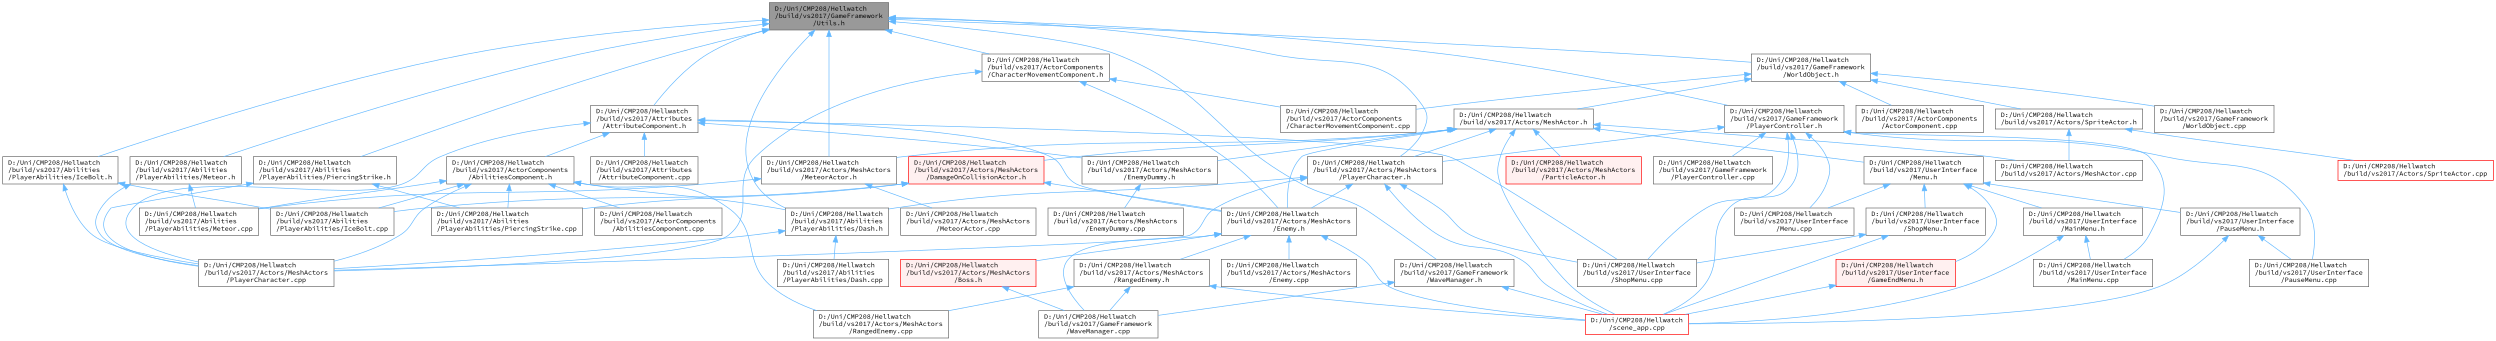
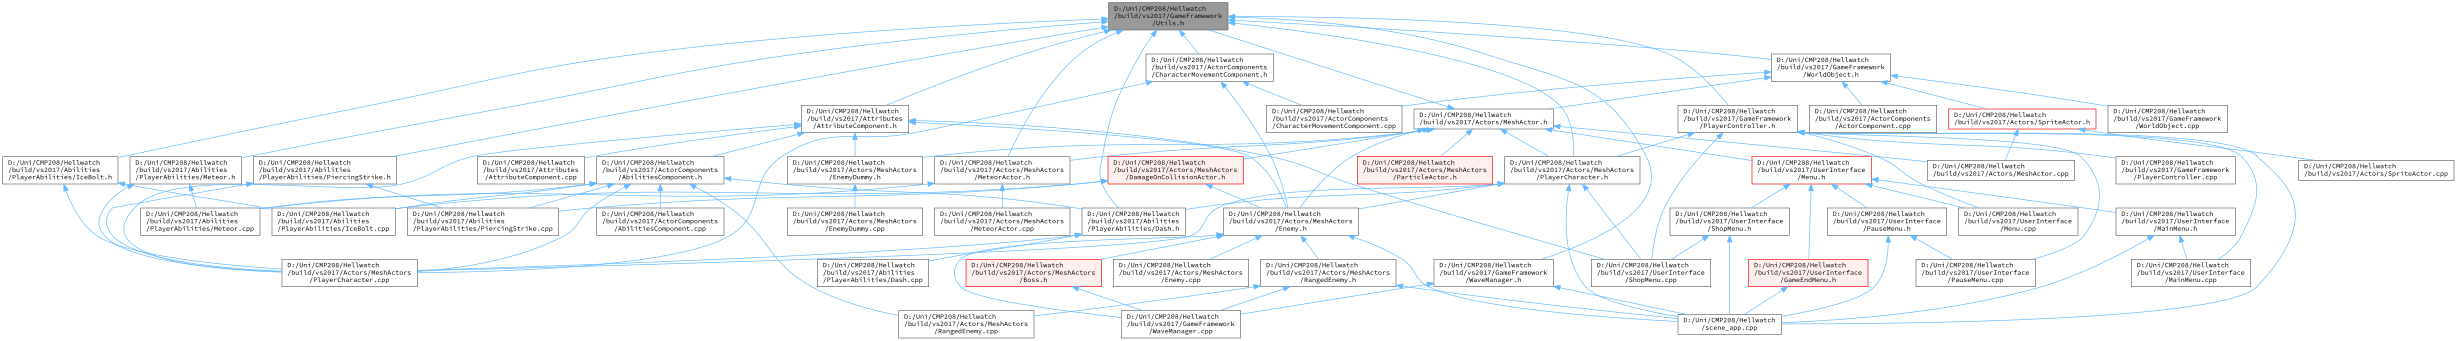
node "D:/Uni/CMP208/Hellwatch /build/vs2017/Actors/SpriteActor.h": color grey40 -> red
node "D:/Uni/CMP208/Hellwatch /build/vs2017/UserInterface /Menu.h": color grey40 -> red
node "D:/Uni/CMP208/Hellwatch /build/vs2017/Actors/SpriteActor.cpp": color red -> grey40
edge "D:/Uni/CMP208/Hellwatch /scene_app.cpp" -> "D:/Uni/CMP208/Hellwatch /build/vs2017/Actors/MeshActor.h": now "D:/Uni/CMP208/Hellwatch /build/vs2017/GameFramework /Utils.h" -> "D:/Uni/CMP208/Hellwatch /build/vs2017/Actors/MeshActor.h"
node "D:/Uni/CMP208/Hellwatch /scene_app.cpp": color red -> grey40
